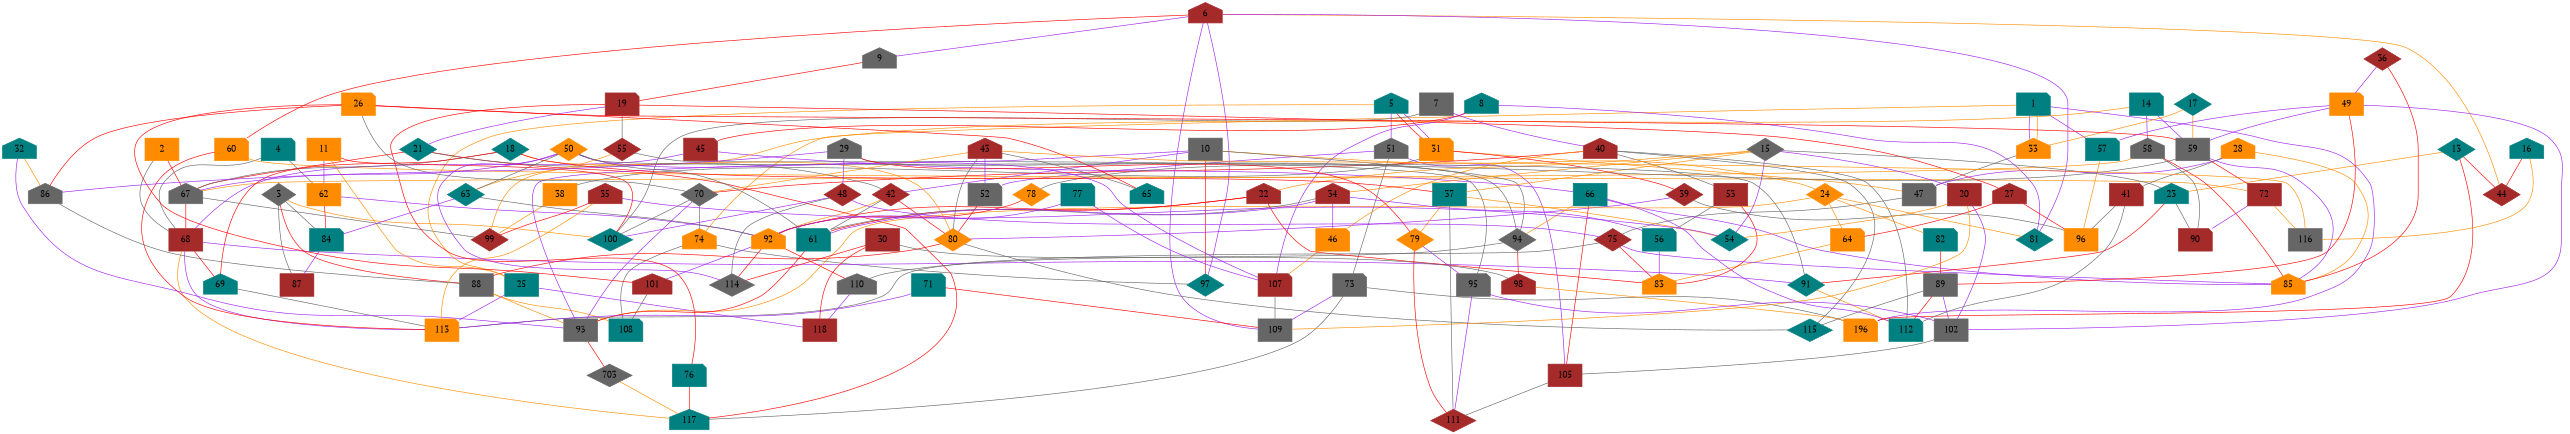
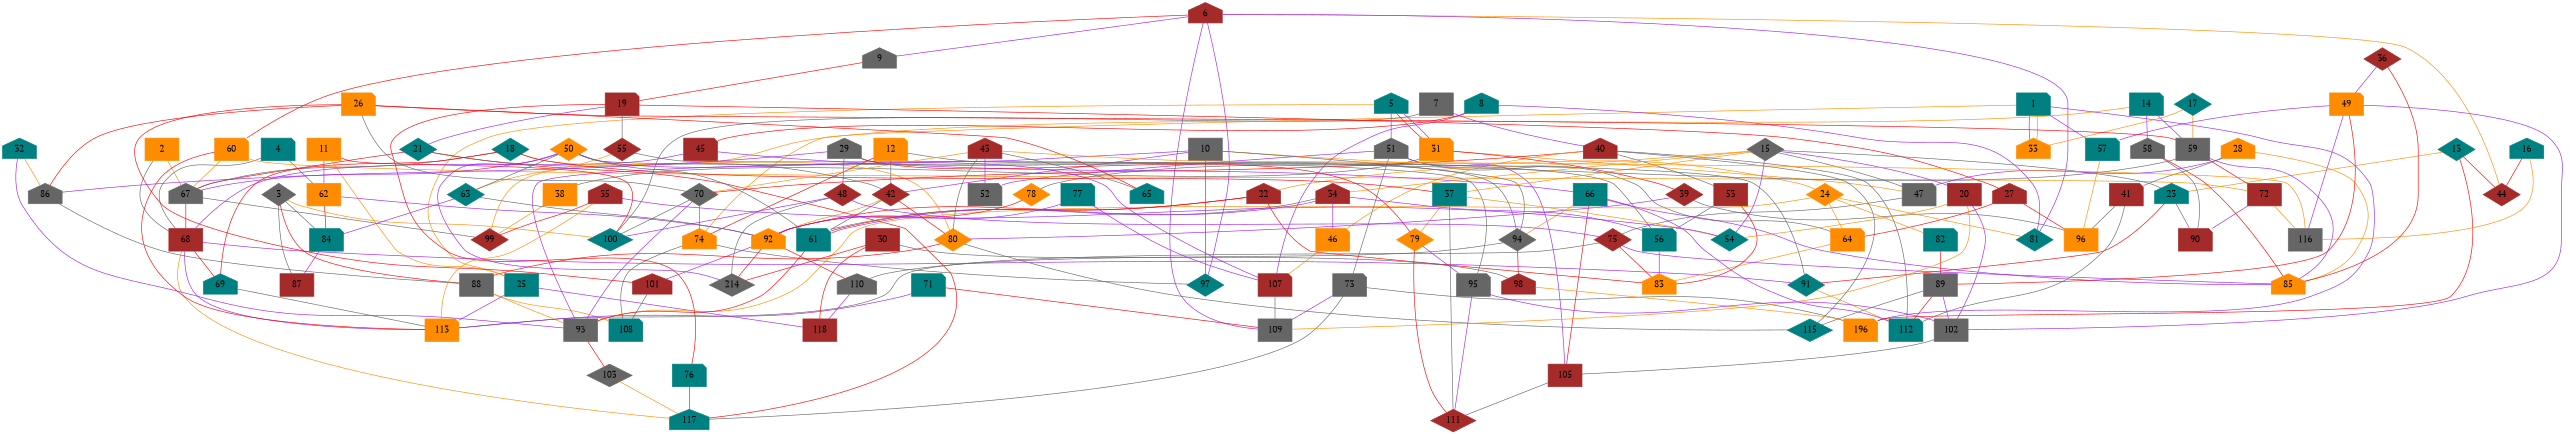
edge "49" -- "59": now "49" -- "116"
node "12": added
edge "33" -- "47": now "15" -- "47"
edge "2" -- "67": color red -> darkorange
edge "58" -- "67": now "60" -- "67"
edge "51" -- "64": added
edge "52" -- "80": removed
node "114": label "114" -> "214"
node "703": label "703" -> "103"
